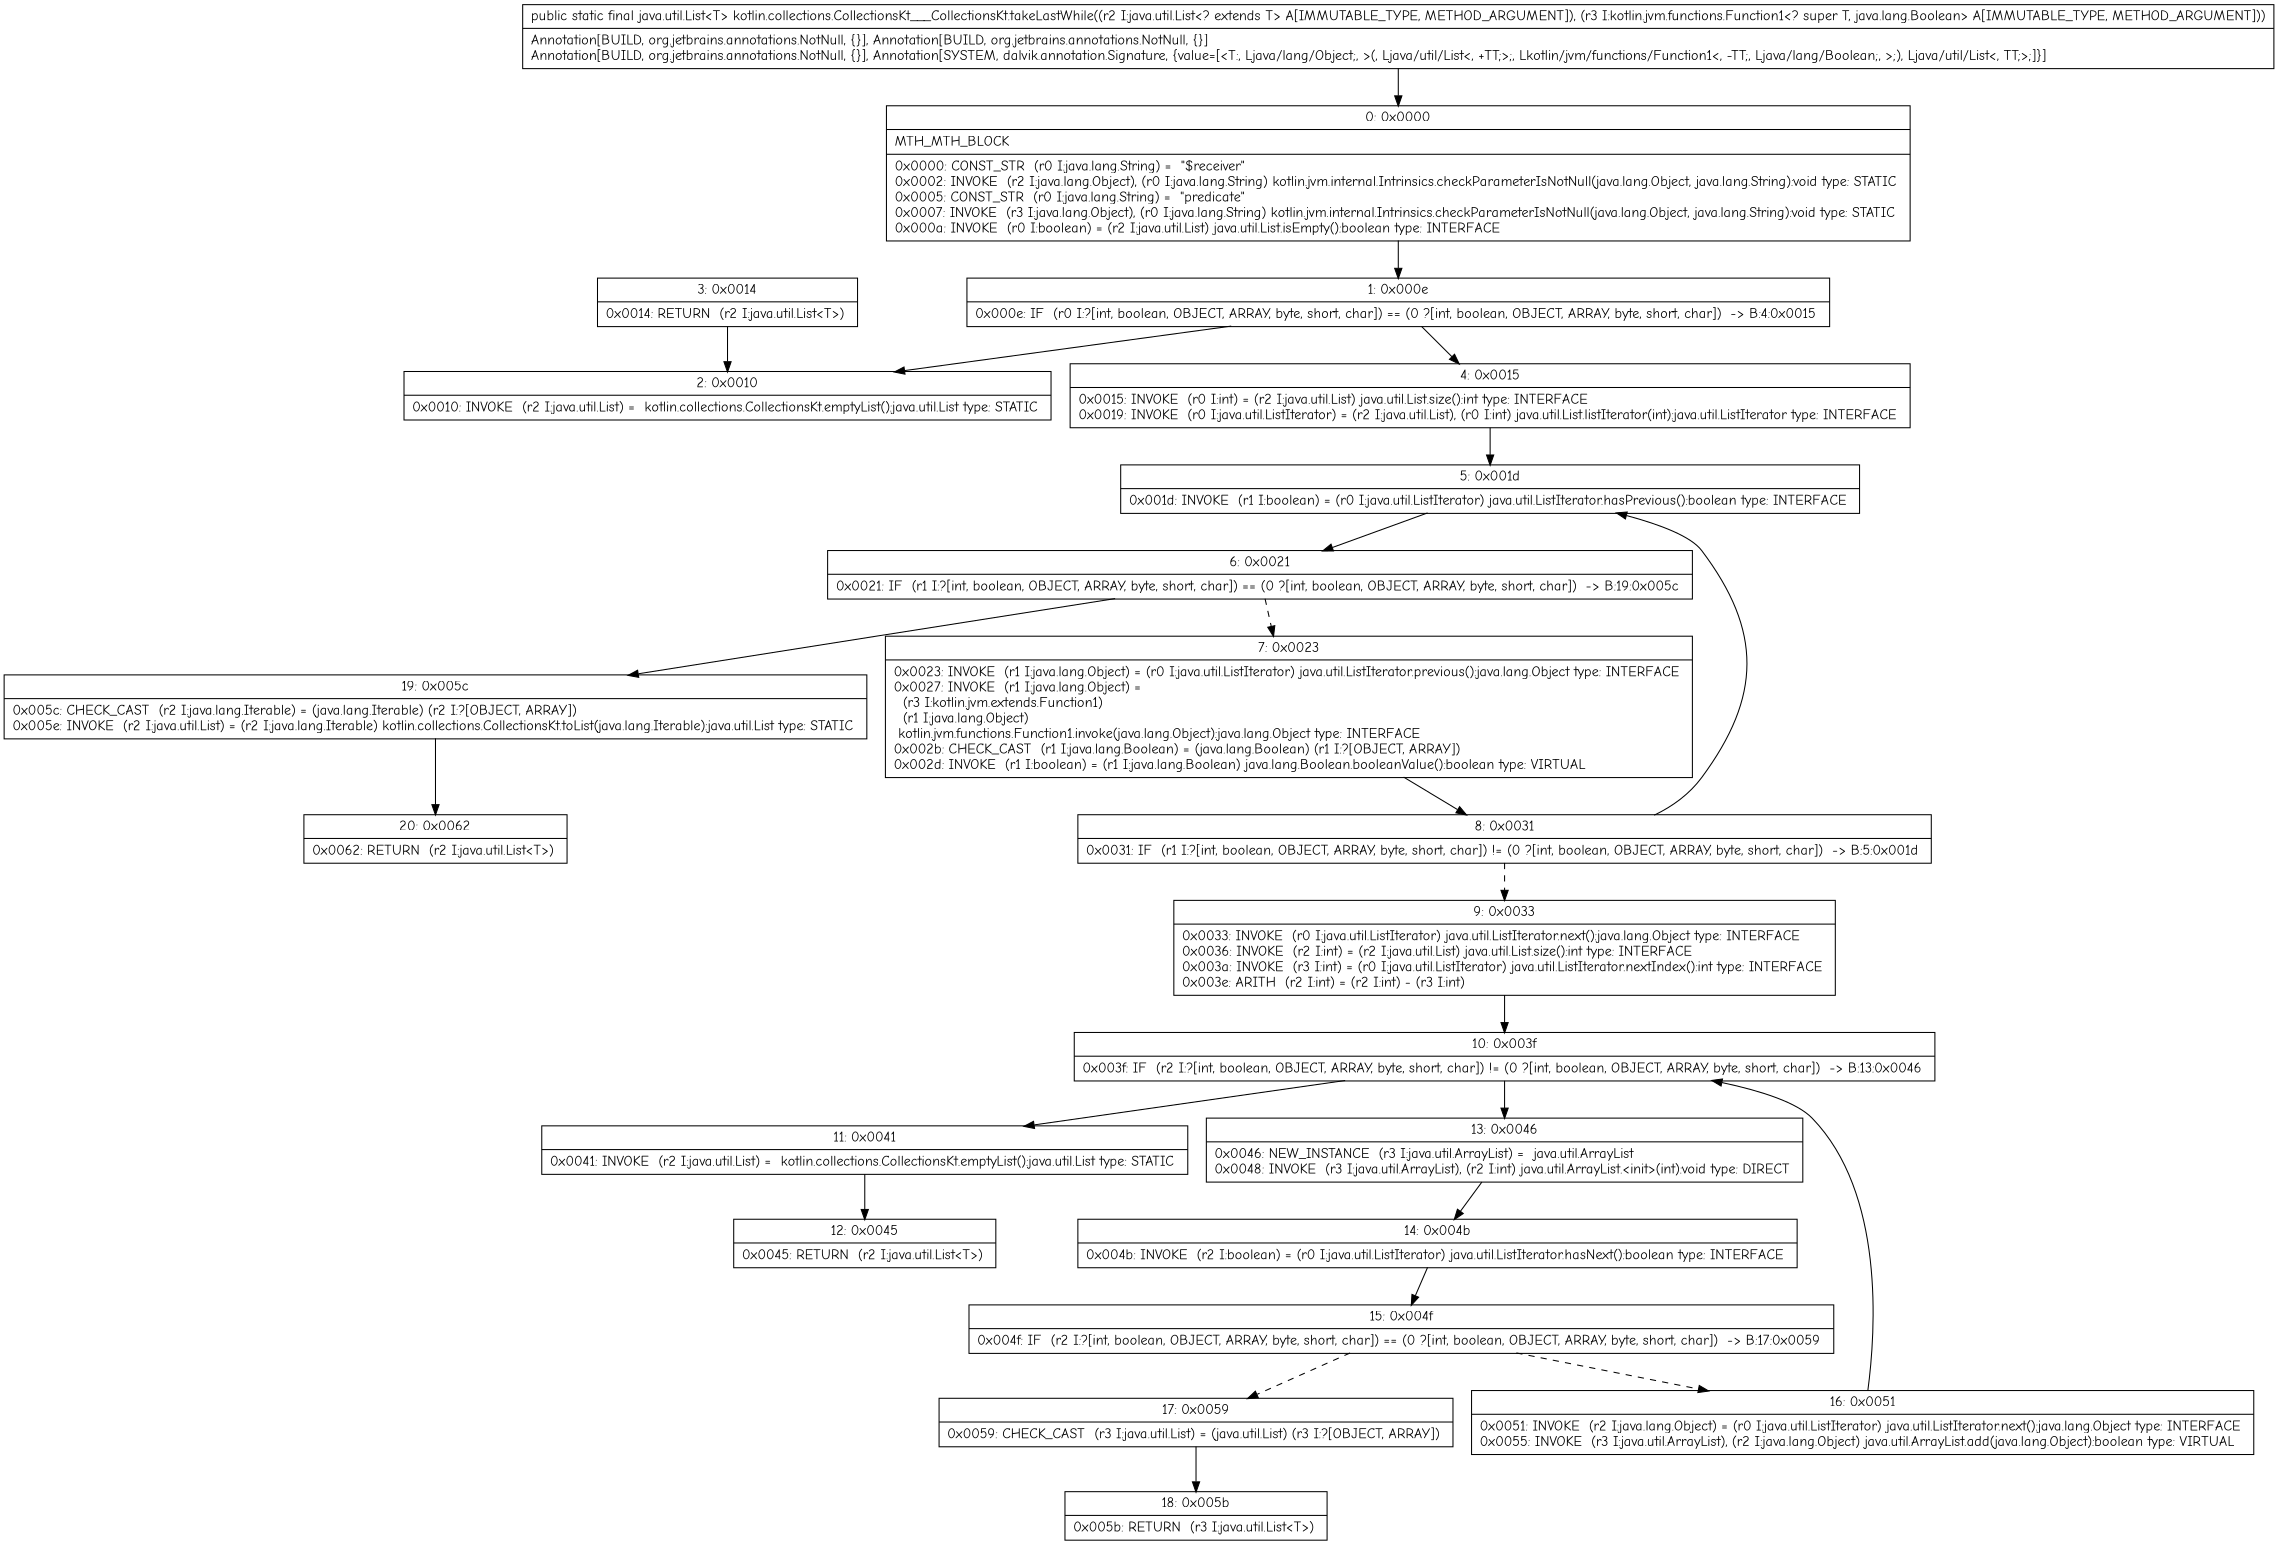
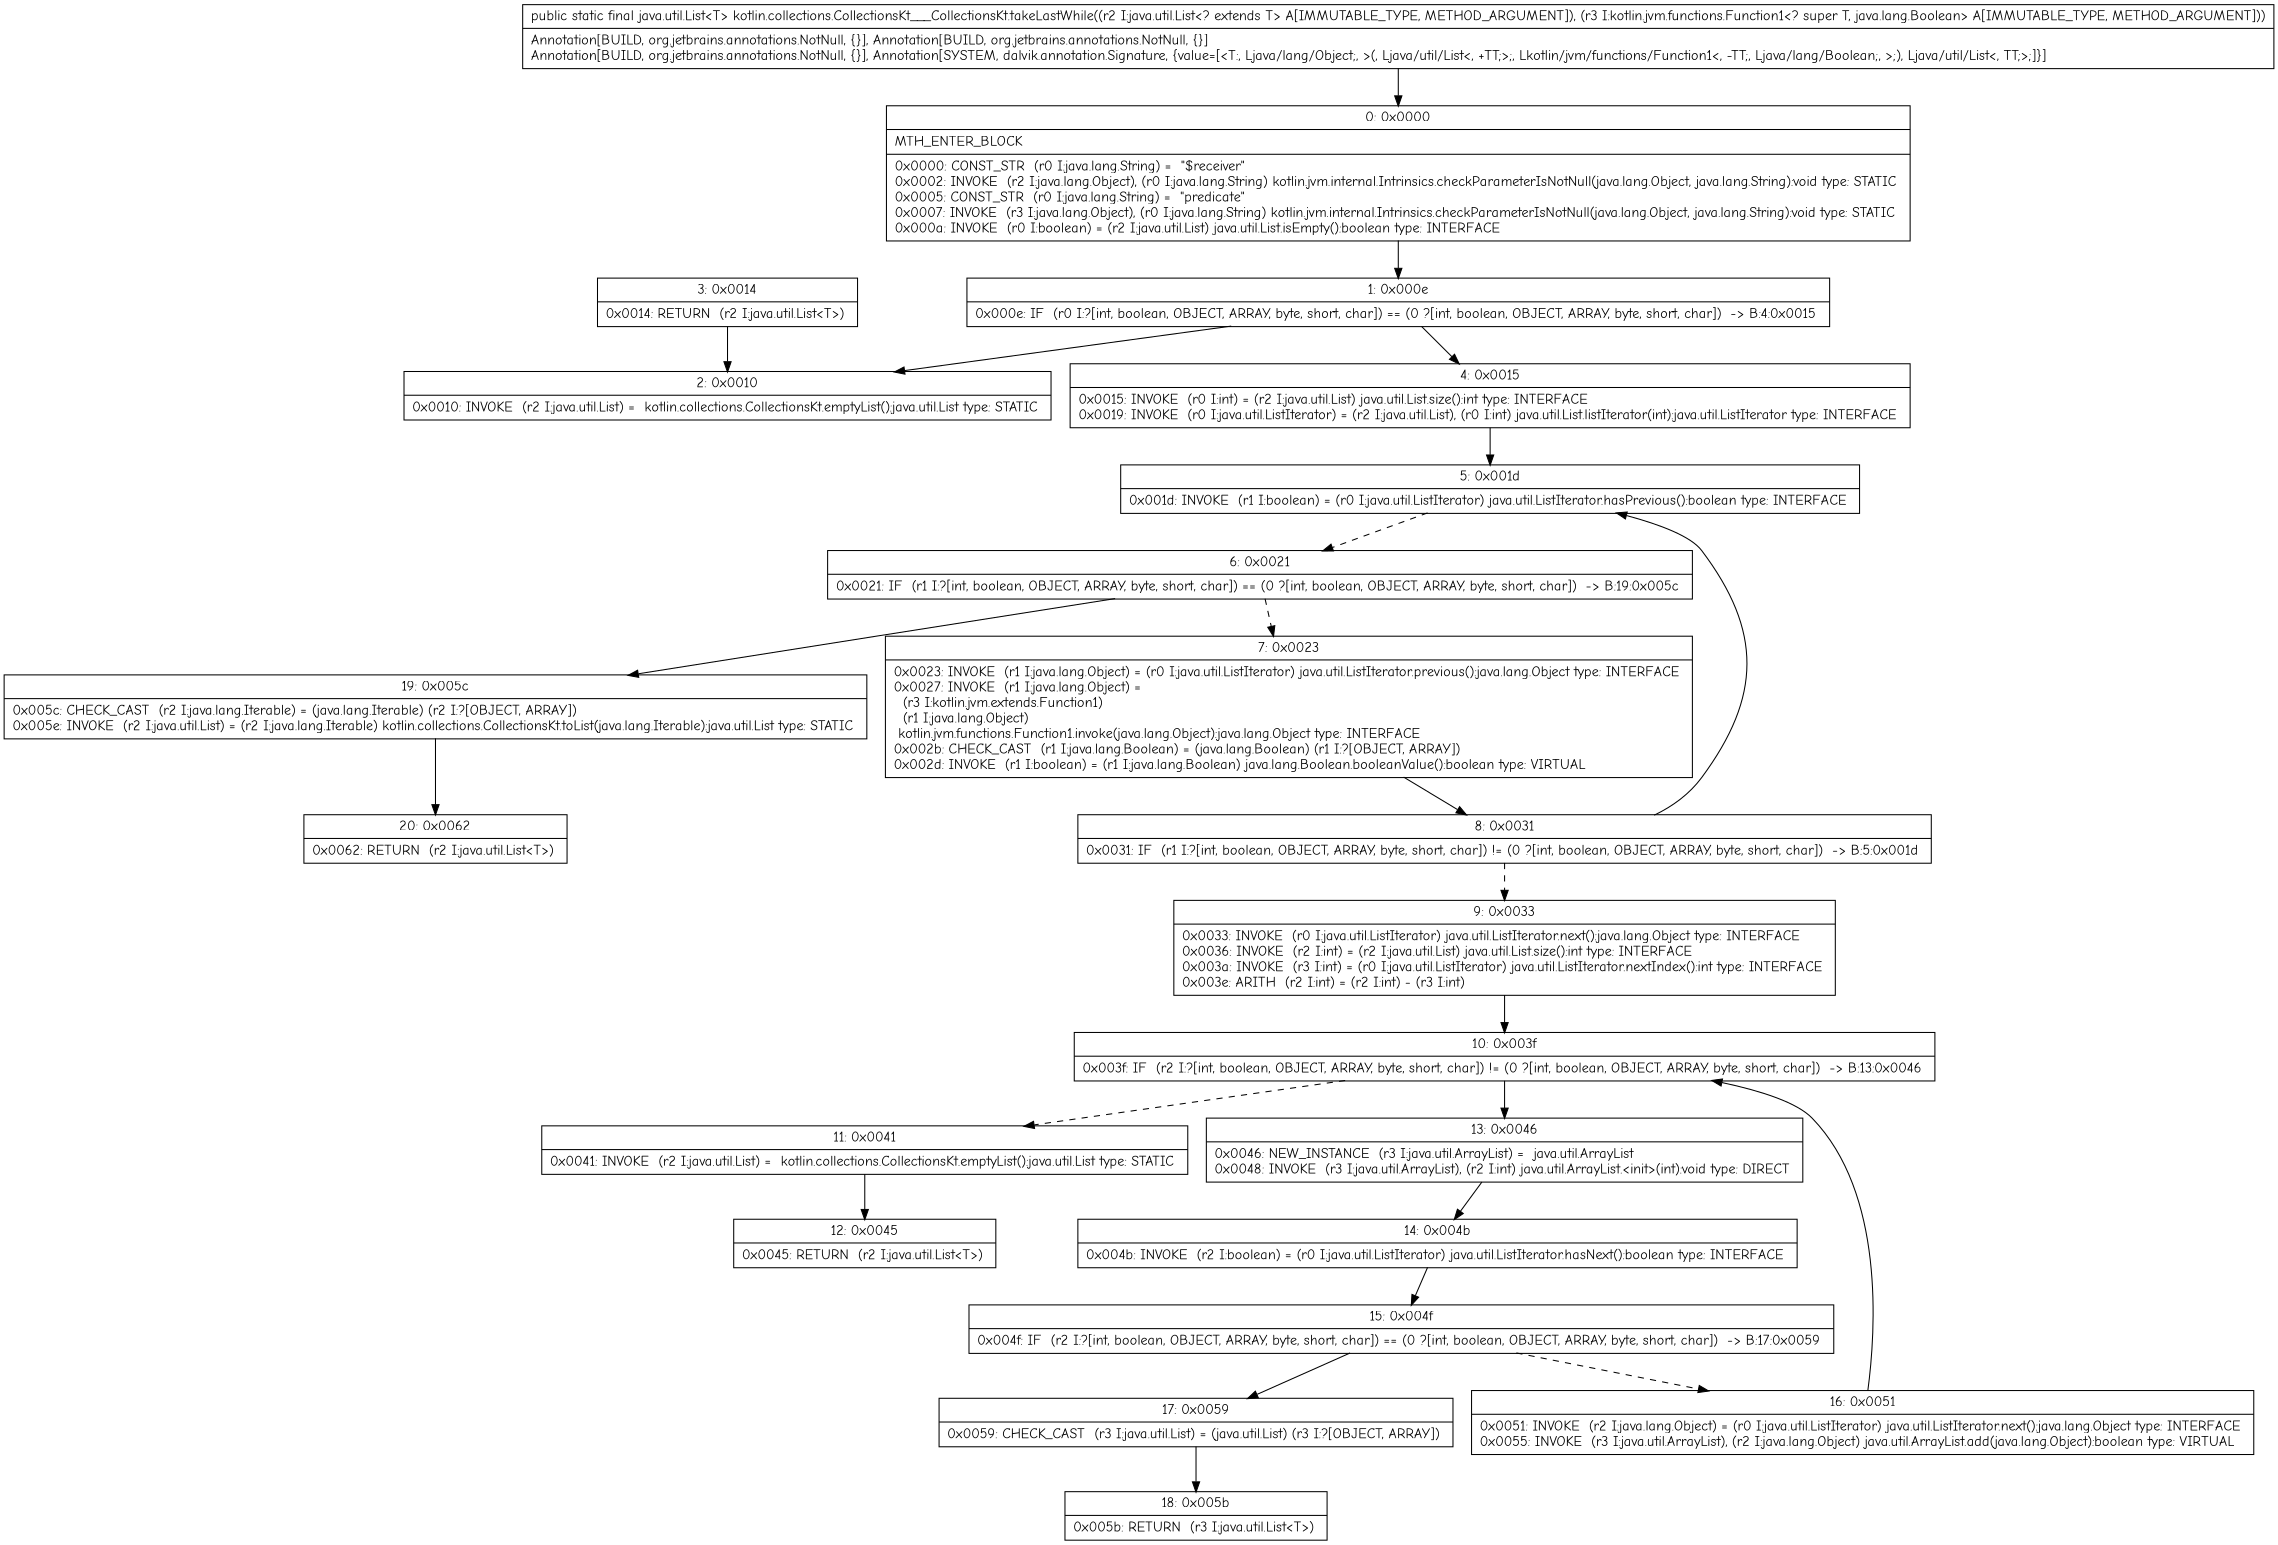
node "0: 0x0000": text "MTH_MTH_BLOCK" -> "MTH_ENTER_BLOCK"
edge "5: 0x001d" -> "6: 0x0021": style solid -> dashed
edge "10: 0x003f" -> "11: 0x0041": style solid -> dashed
edge "15: 0x004f" -> "17: 0x0059": style dashed -> solid
